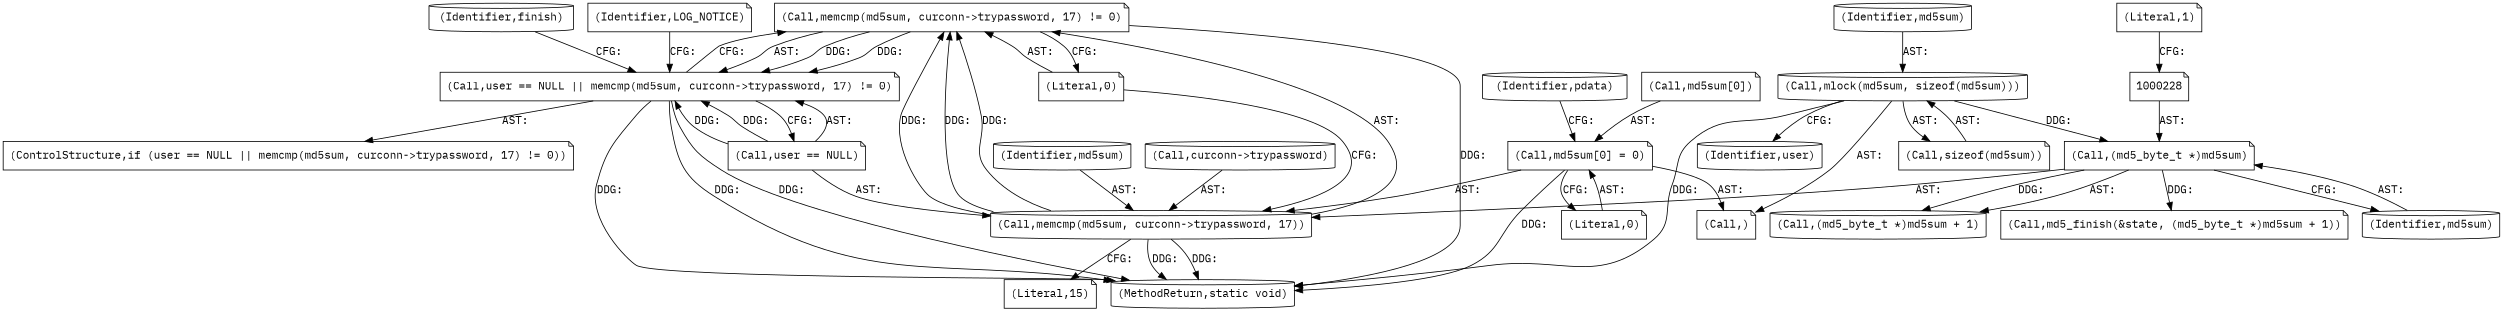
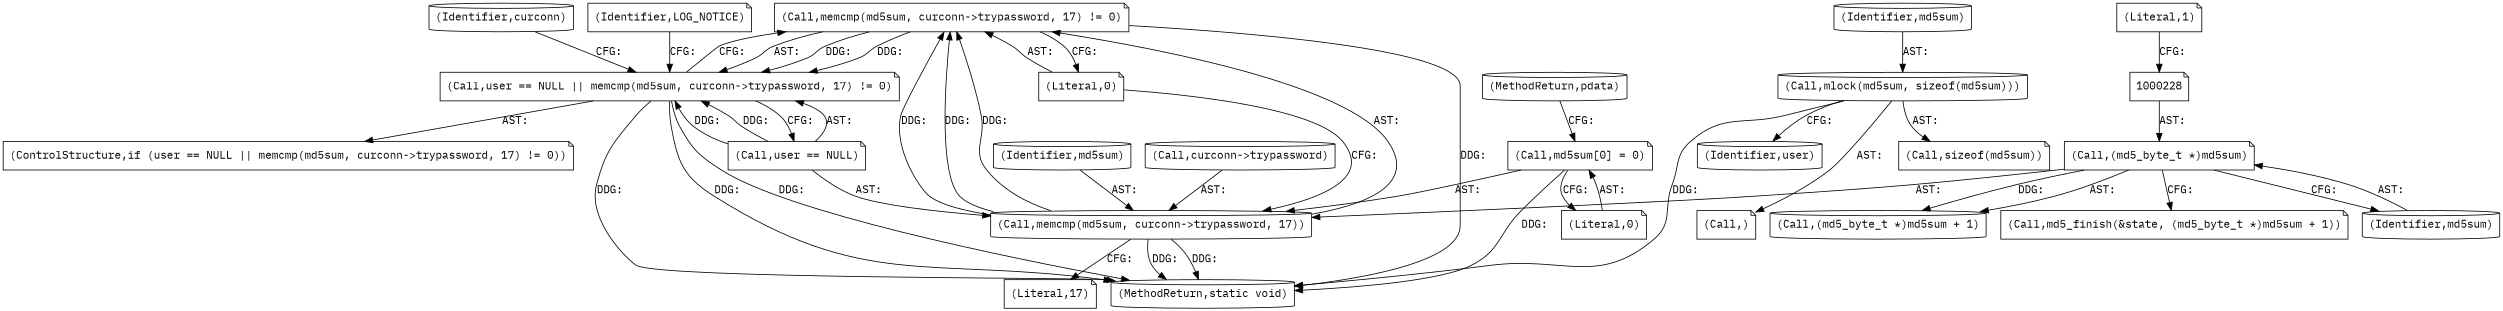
node "(Identifier,finish)": label "(Identifier,finish)" -> "(Identifier,curconn)"
node "(Identifier,pdata)": label "(Identifier,pdata)" -> "(MethodReturn,pdata)"
node "(Call,md5sum[0])": removed
edge "(Call,mlock(md5sum, sizeof(md5sum)))" -> "(Call,(md5_byte_t *)md5sum)": removed, label "DDG:"
edge "(Call,sizeof(md5sum))" -> "(Call,mlock(md5sum, sizeof(md5sum)))": removed, label "AST:"
edge "(Call,md5sum[0] = 0)" -> "(Call,)": removed, label "AST:"
edge "(Call,(md5_byte_t *)md5sum)" -> "(Call,md5_finish(&state, (md5_byte_t *)md5sum + 1))": label "DDG: " -> "CFG: "
node "(Literal,15)": label "(Literal,15)" -> "(Literal,17)"
